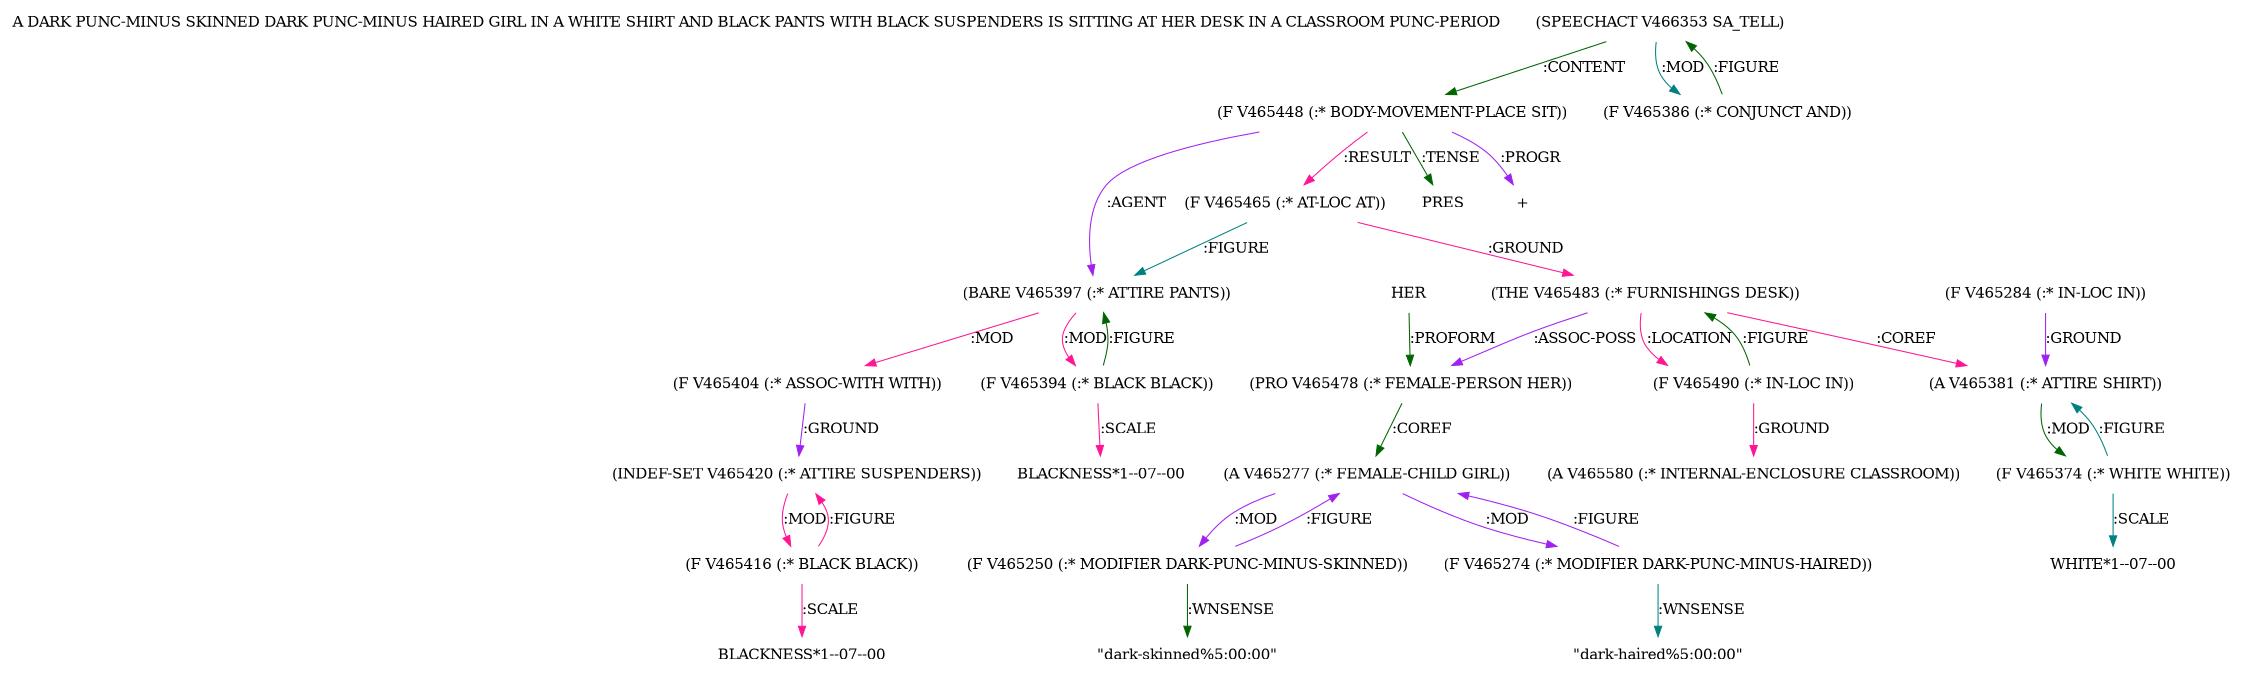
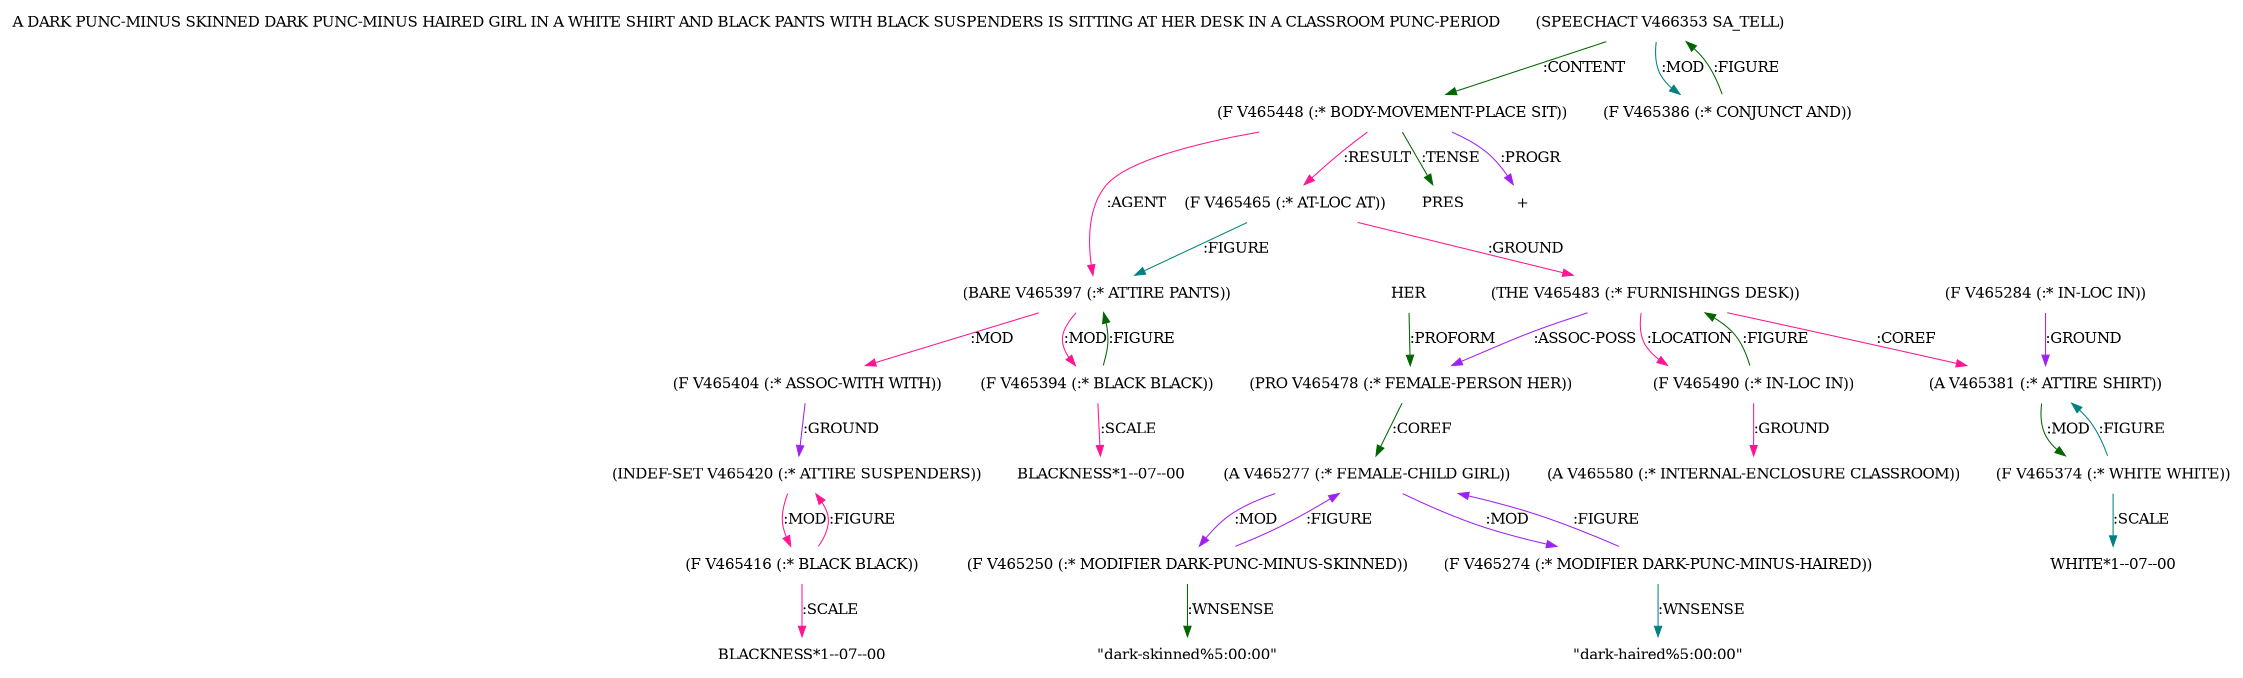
edge "(F V465448 (:* BODY-MOVEMENT-PLACE SIT))" -> "(BARE V465397 (:* ATTIRE PANTS))": color purple -> deeppink
